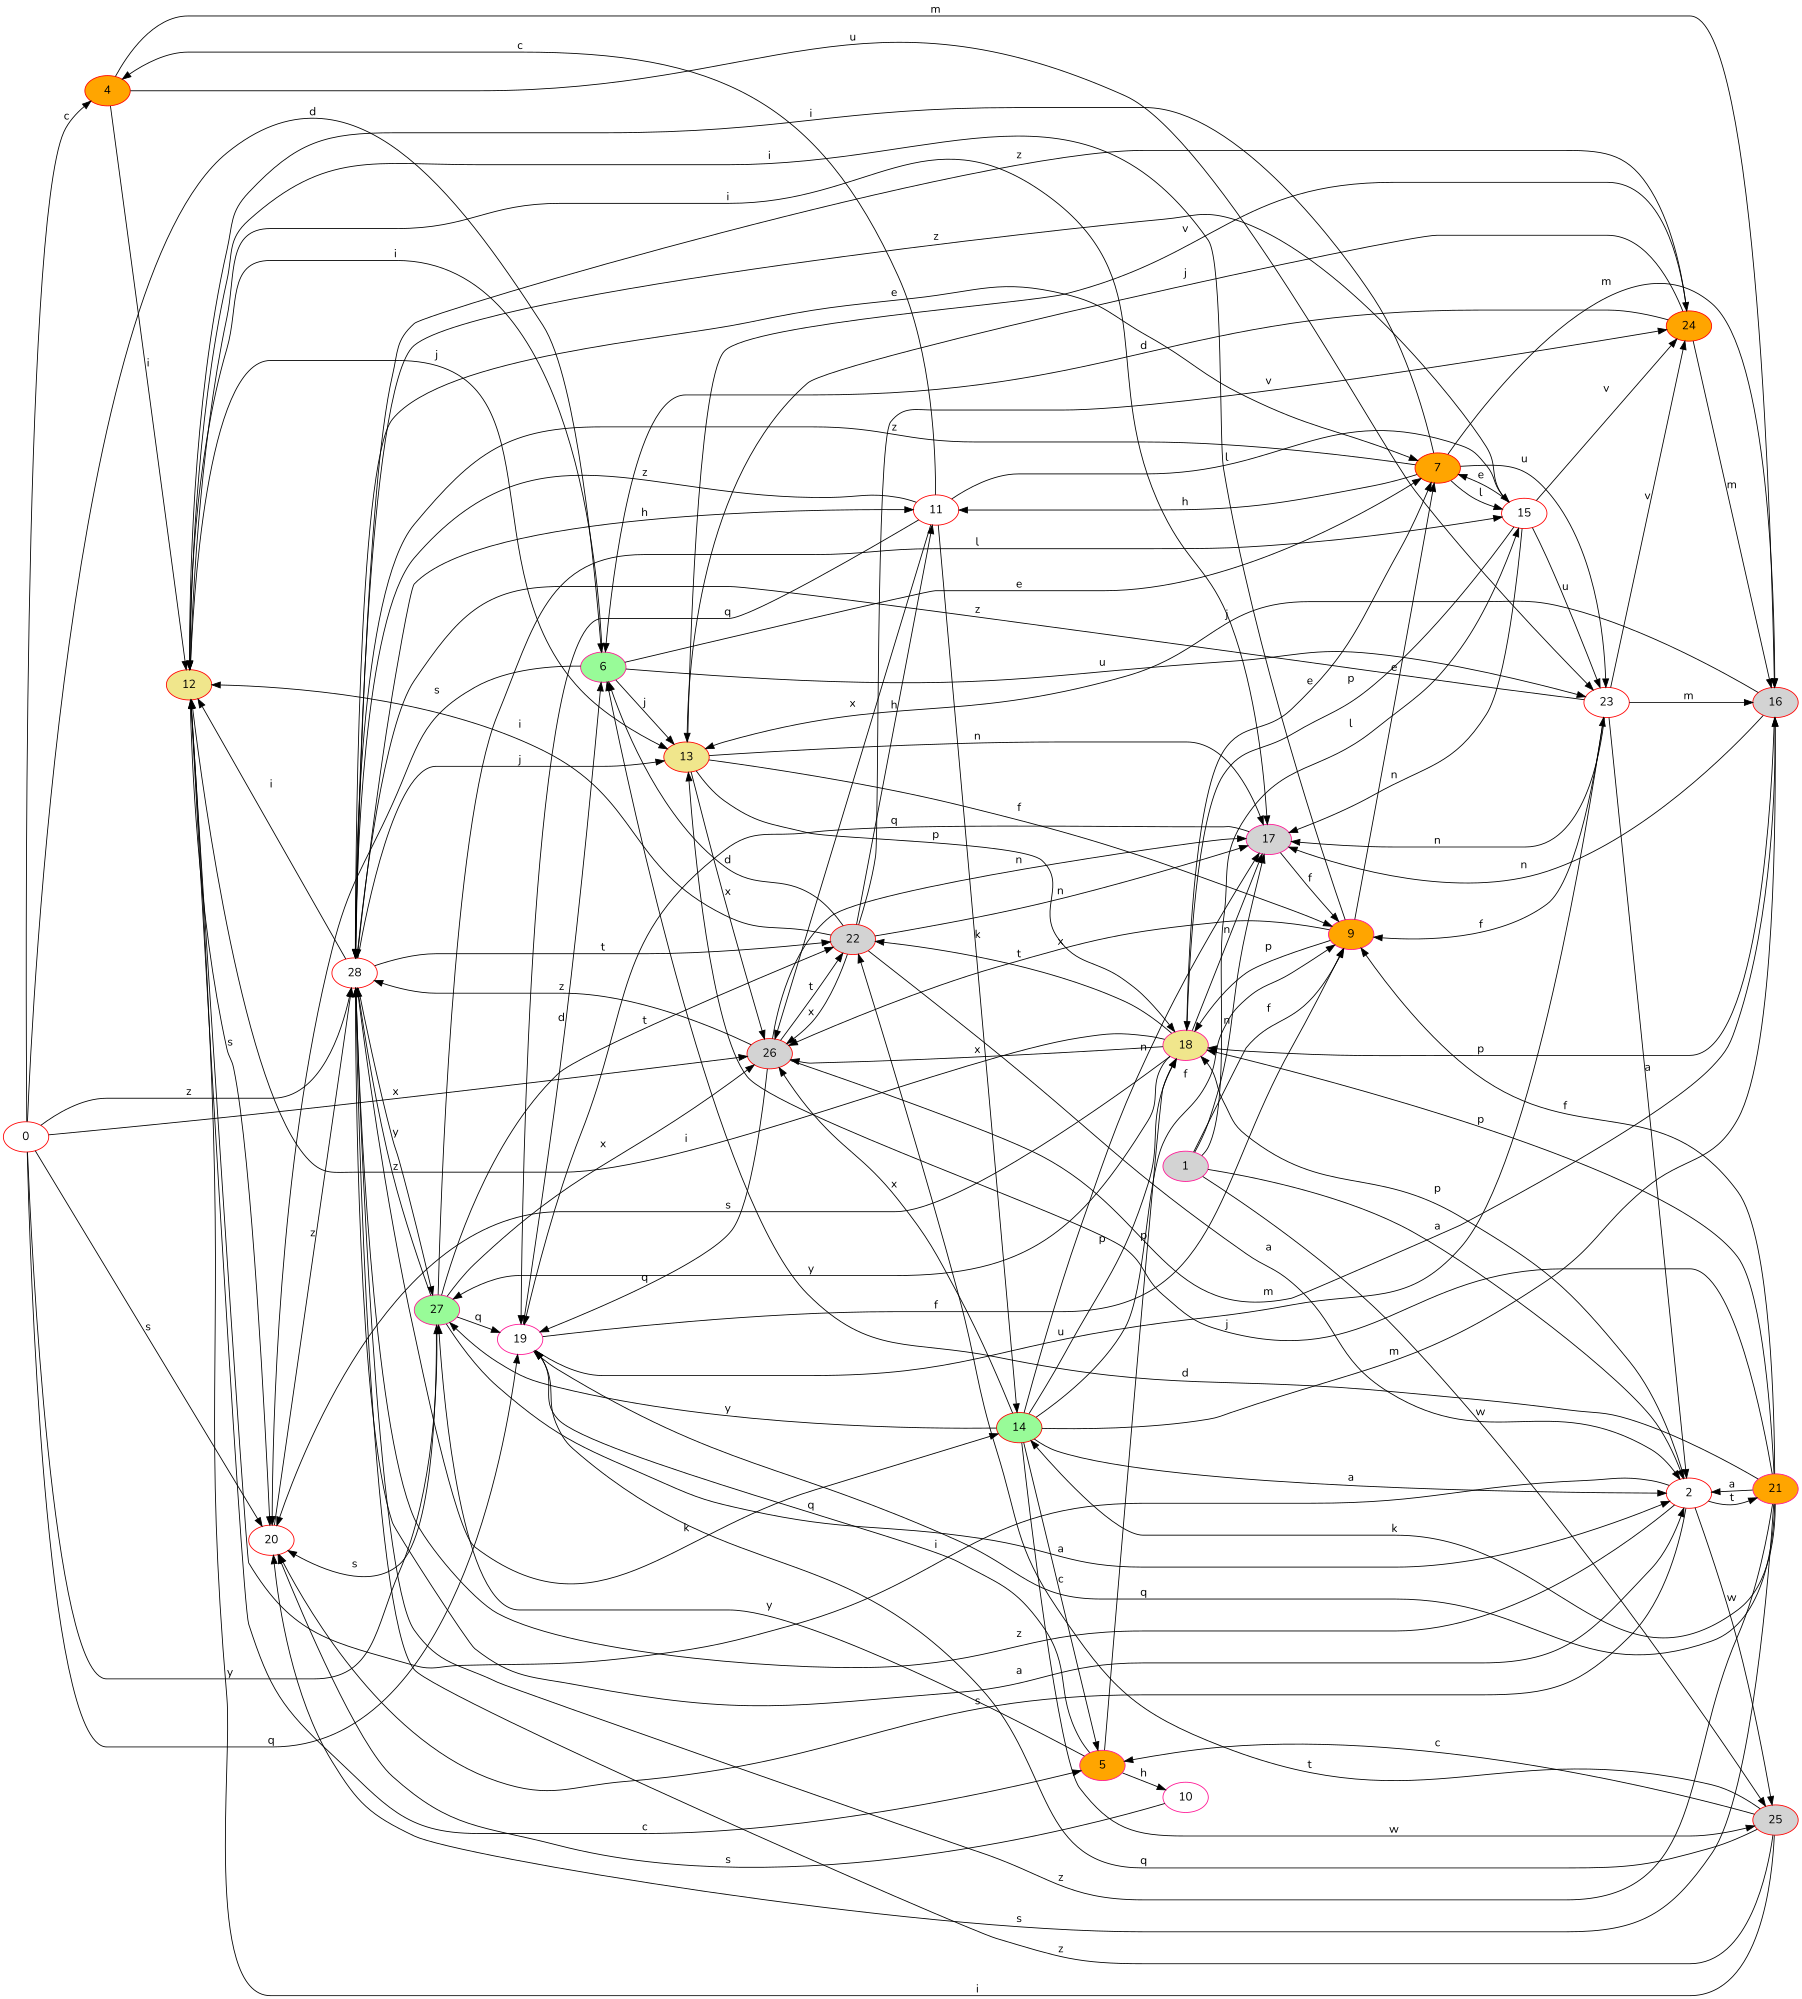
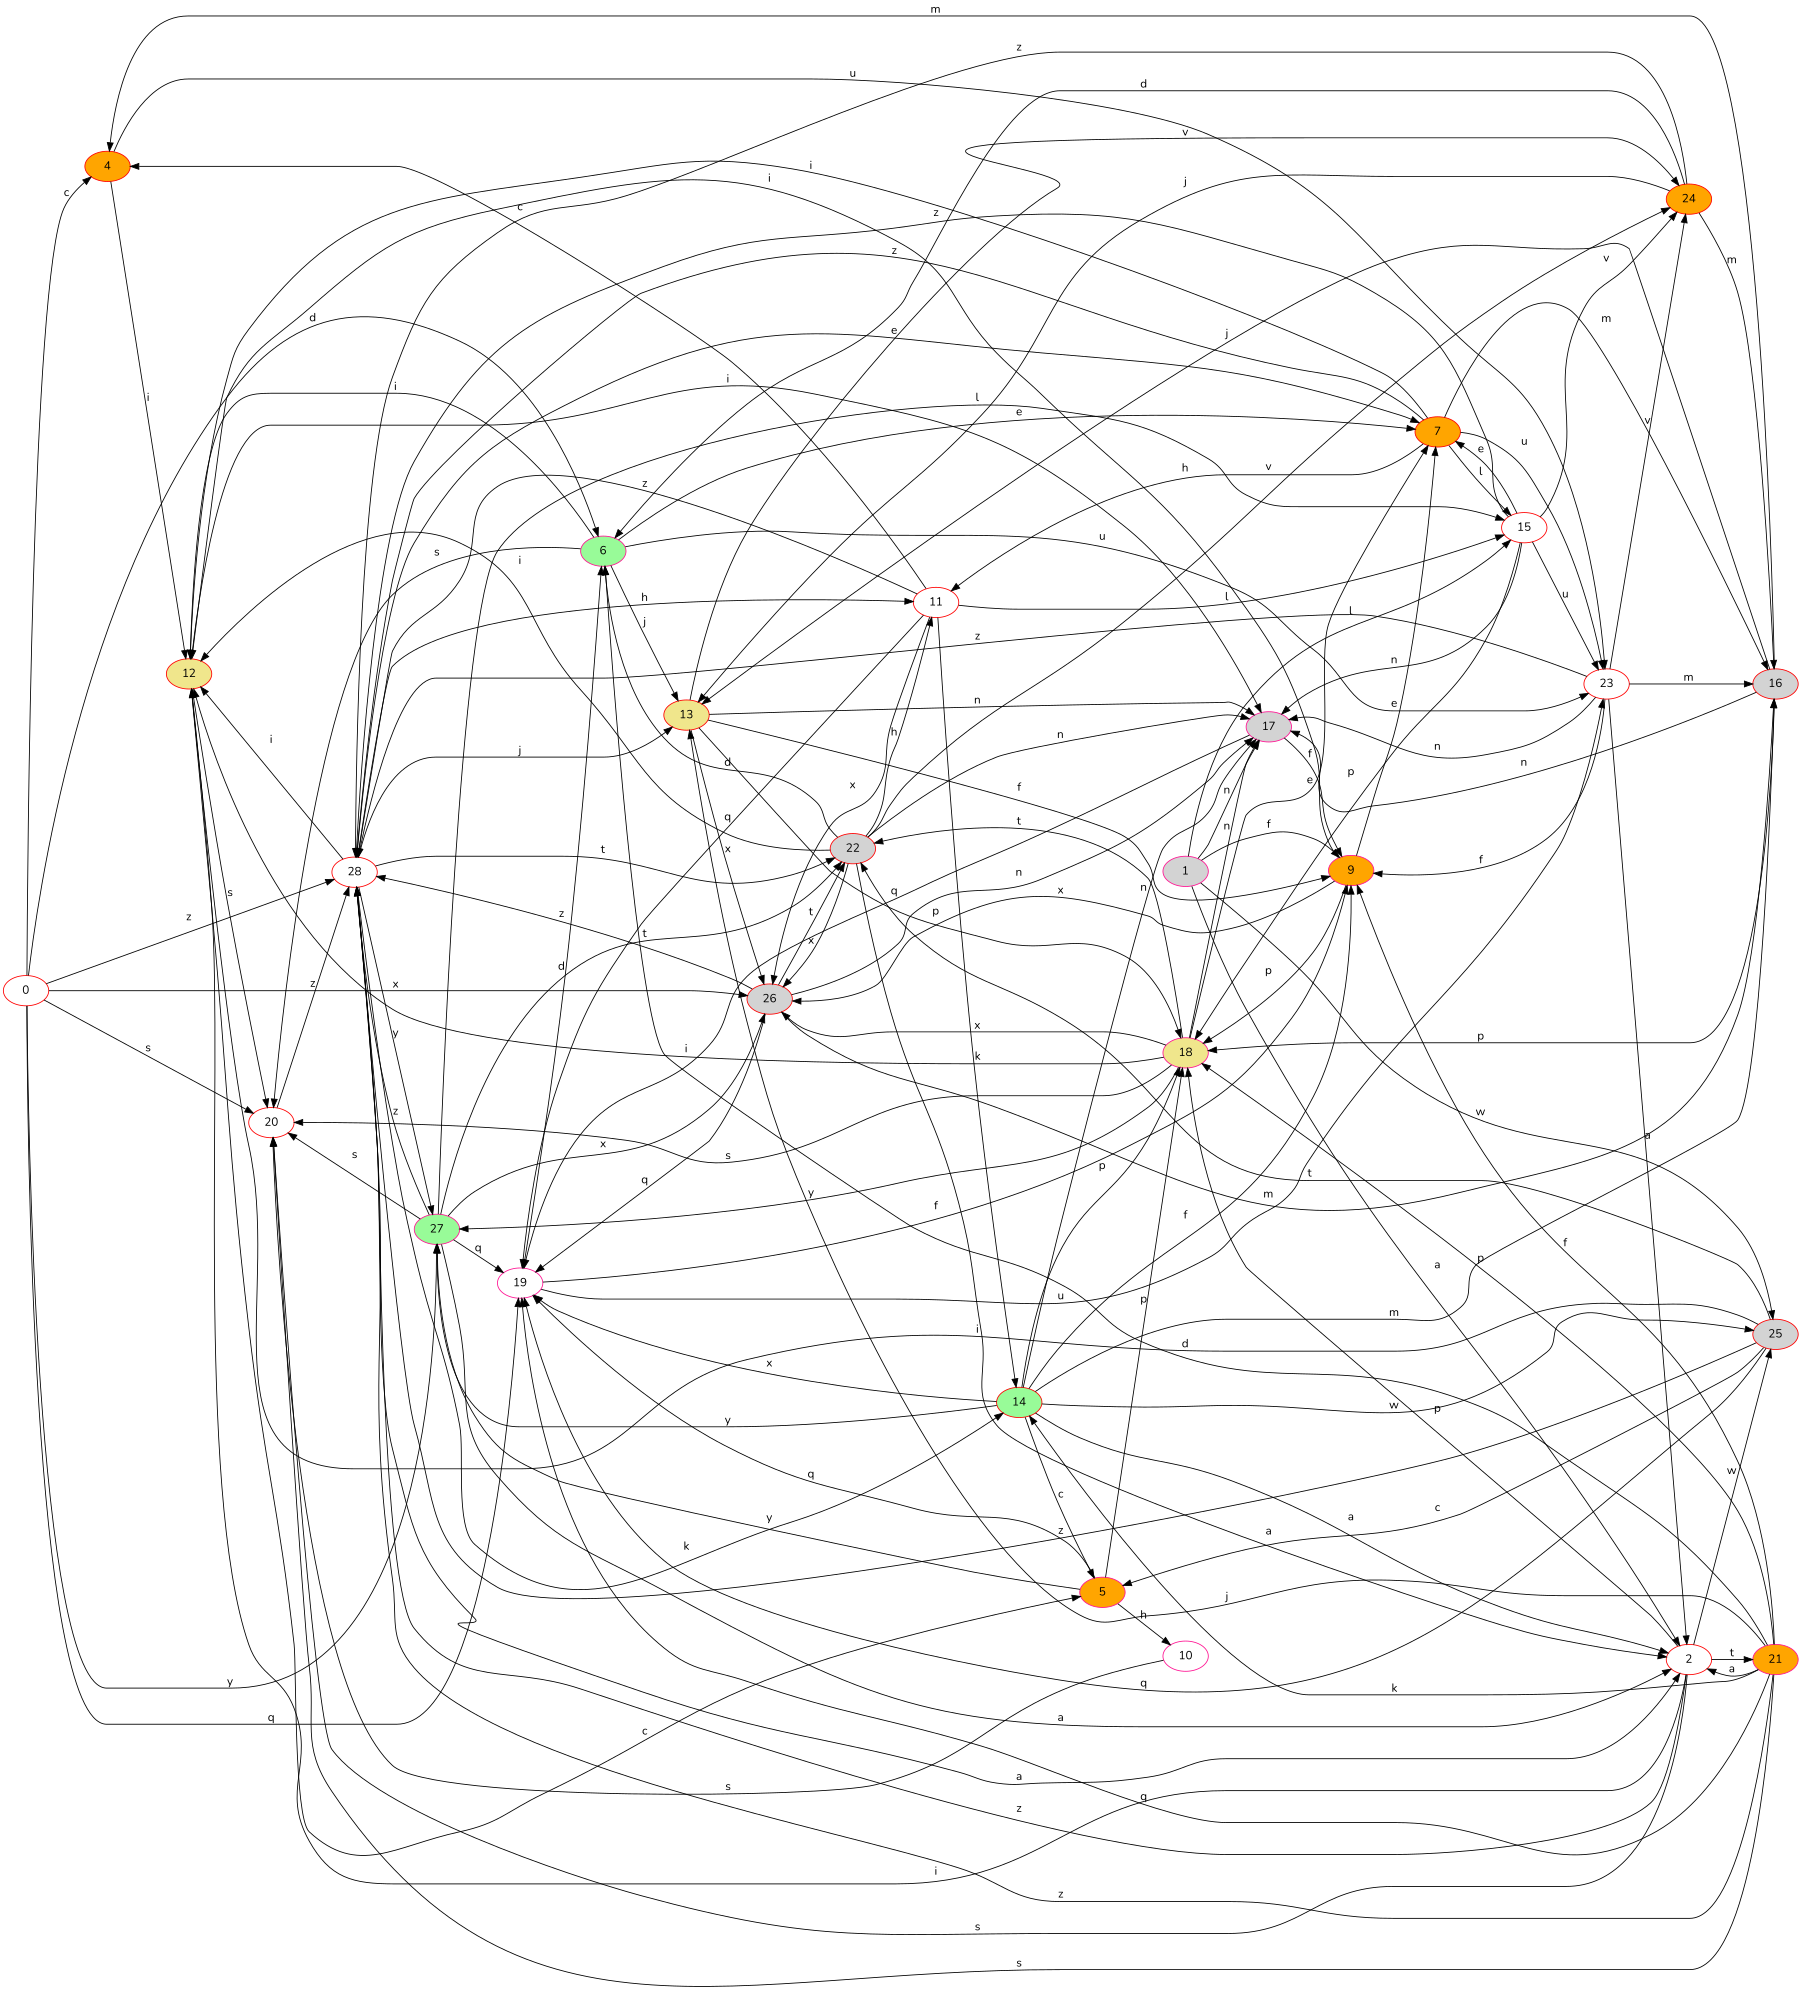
edge "4" -> "16": reversed
edge "12" -> "13": removed, label "j"
edge "14" -> "26": now "14" -> "19"
